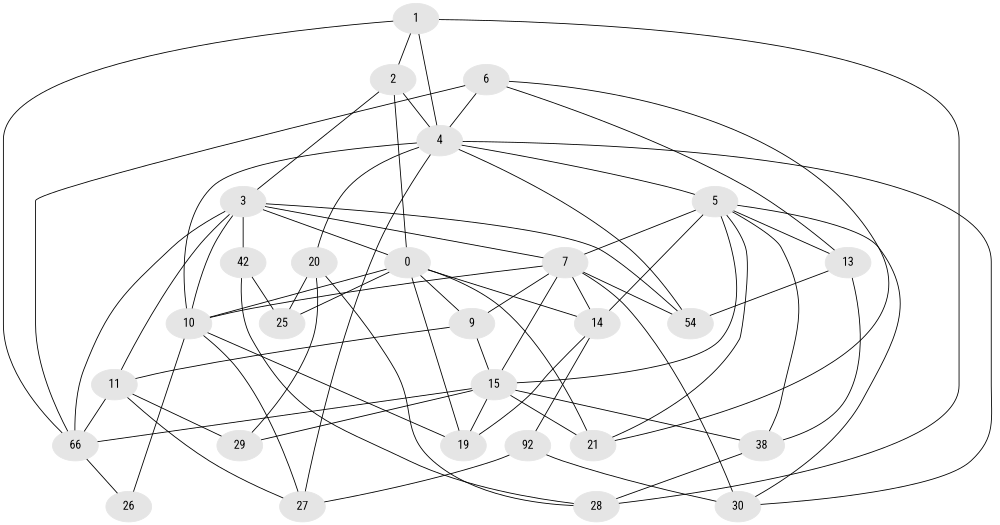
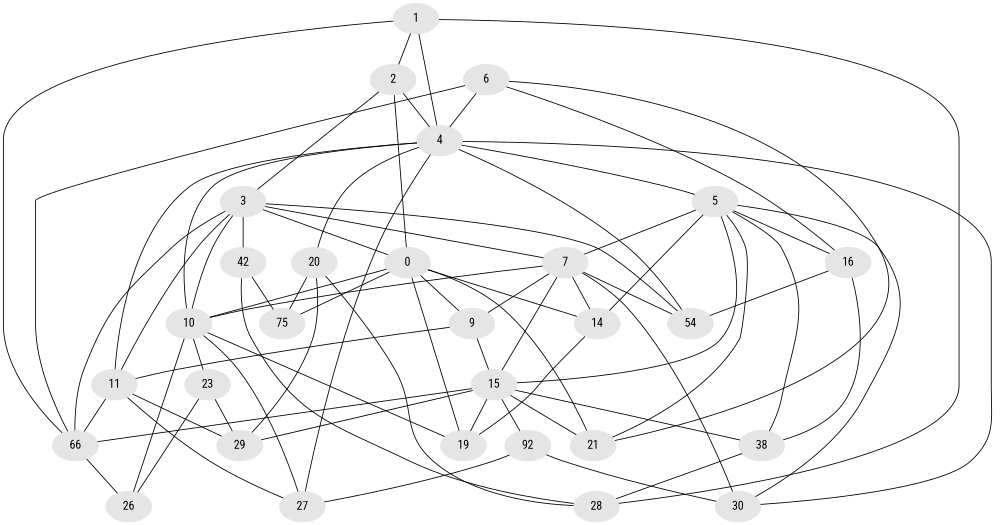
edge "4" -- "11": added
node "13": label "13" -> "16"
node "25": label "25" -> "75"
node "23": added
edge "14" -- "92": now "15" -- "92"
